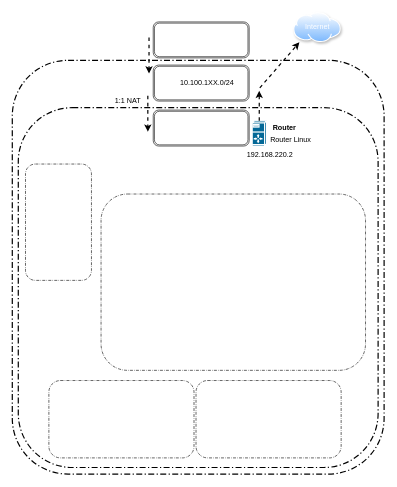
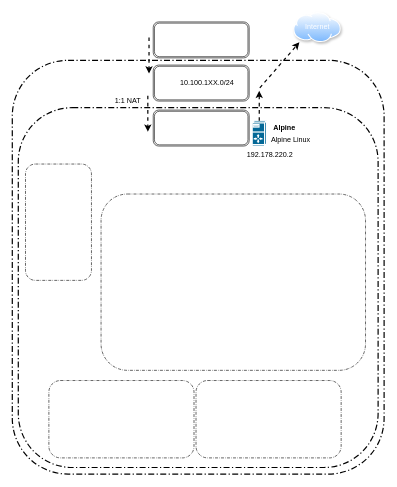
node "Router": label "Router" -> "Alpine"
node "Router Linux": label "Router Linux" -> "Alpine Linux"
node "192.168.220.2": label "192.168.220.2" -> "192.178.220.2"
